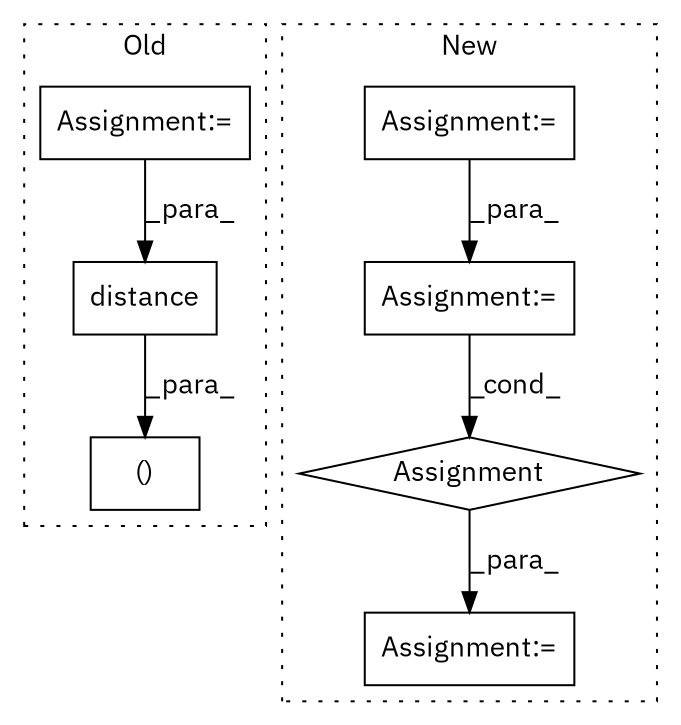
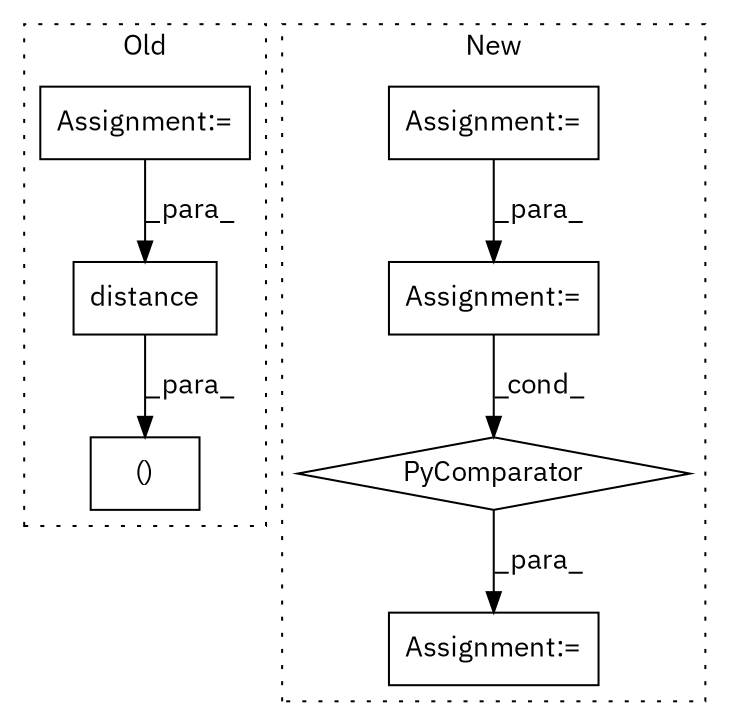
node "Assignment": label "Assignment" -> "PyComparator"
